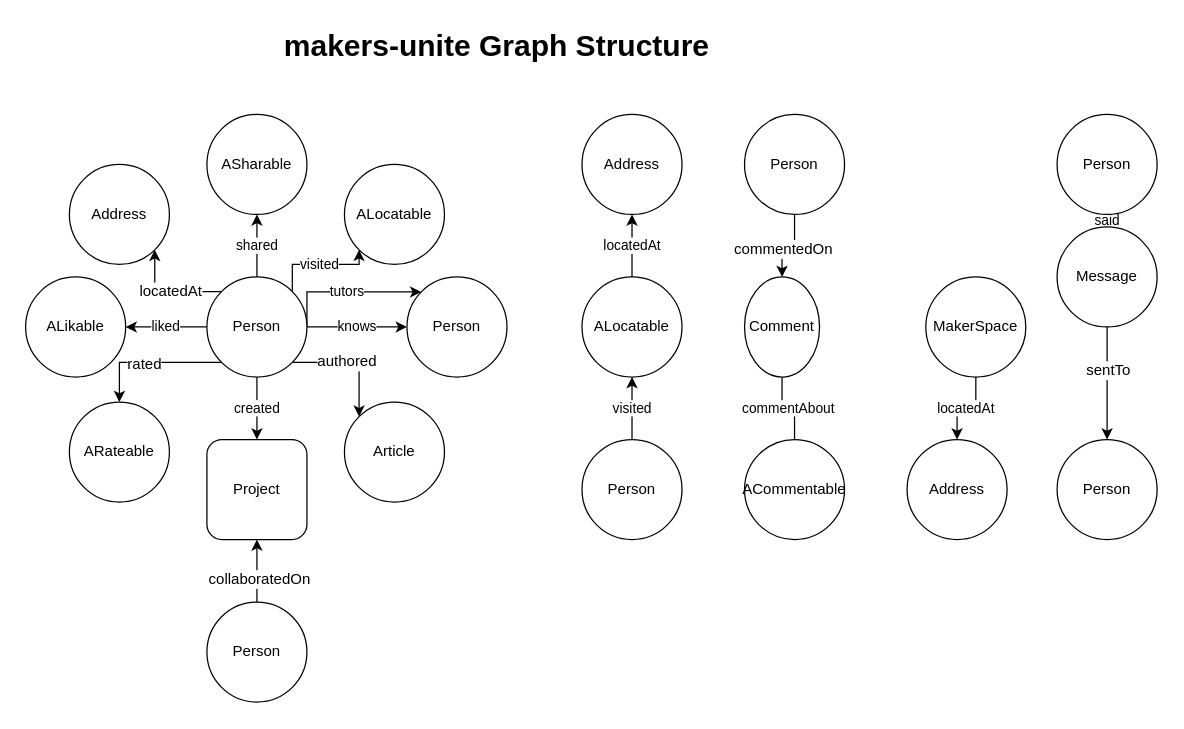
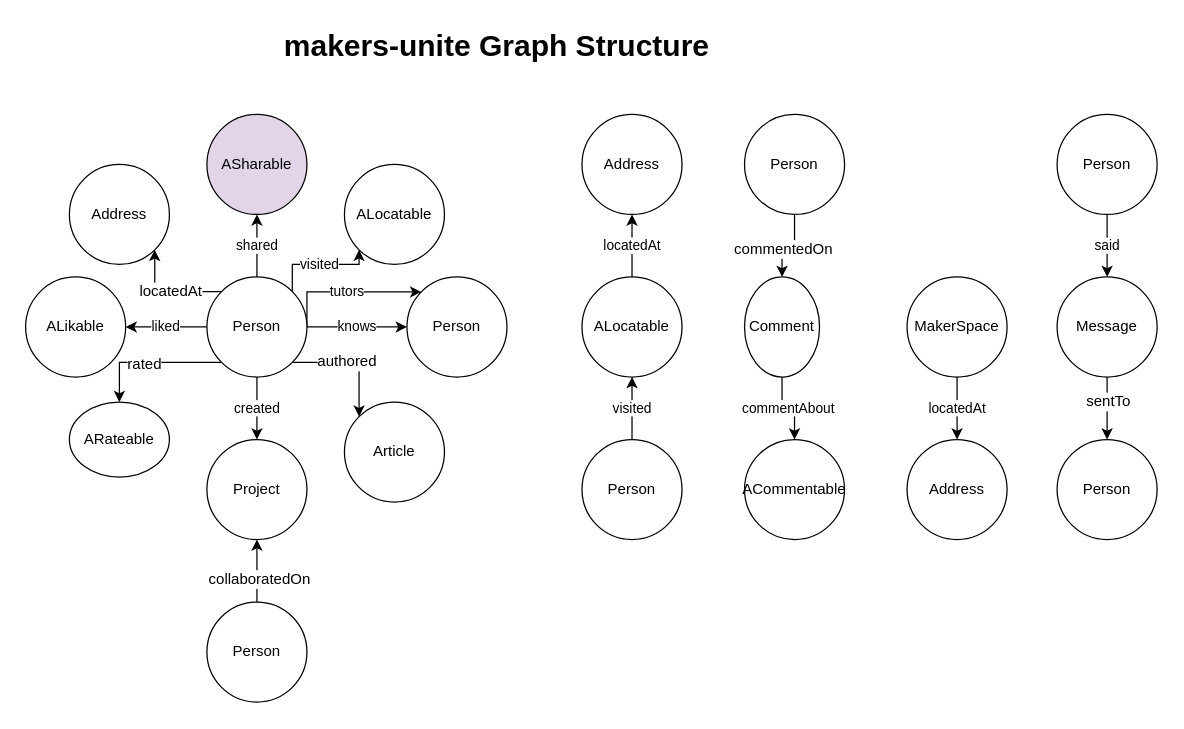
node "ASharable": fillcolor #ffffff -> #e1d5e7
node "Message": moved (1107, 277) -> (1107, 327)
node "MakerSpace": moved (976, 327) -> (957, 327)
edge "Comment" -- "ACommentable": arrowhead none -> classic
node "ARateable": size 100x100 -> 100x75
node "Project": shape rounded rectangle -> ellipse
